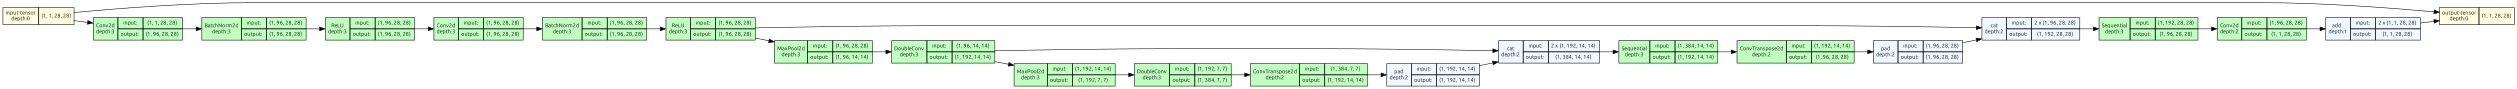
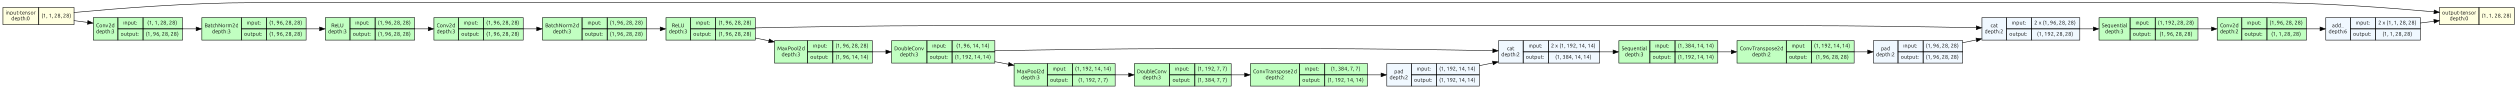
node "add_": text "depth:1" -> "depth:6"
